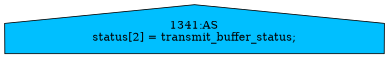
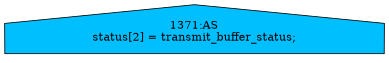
node "1341:AS status[2] = transmit_buffer_status;": label "1341:AS status[2] = transmit_buffer_status;" -> "1371:AS status[2] = transmit_buffer_status;"
